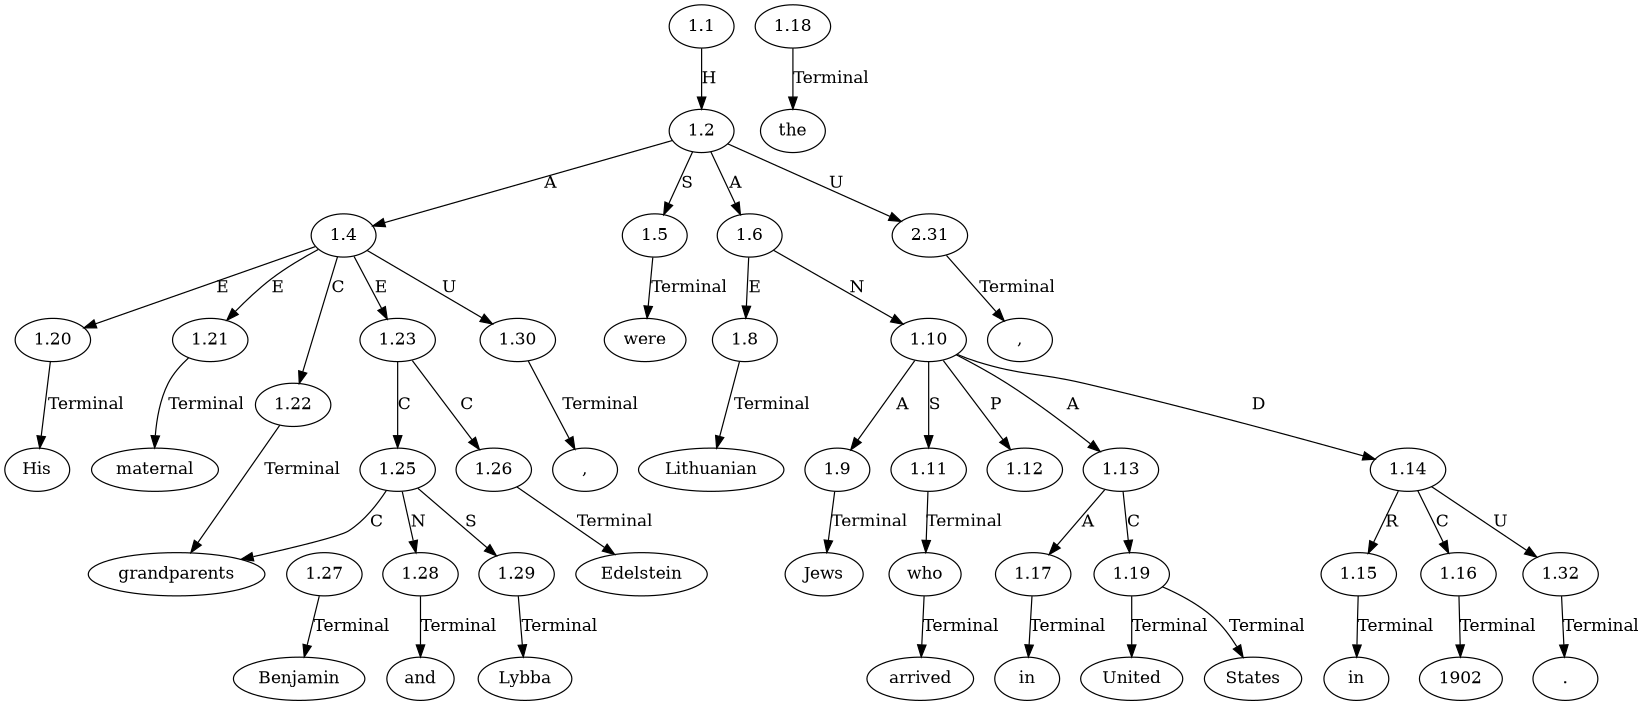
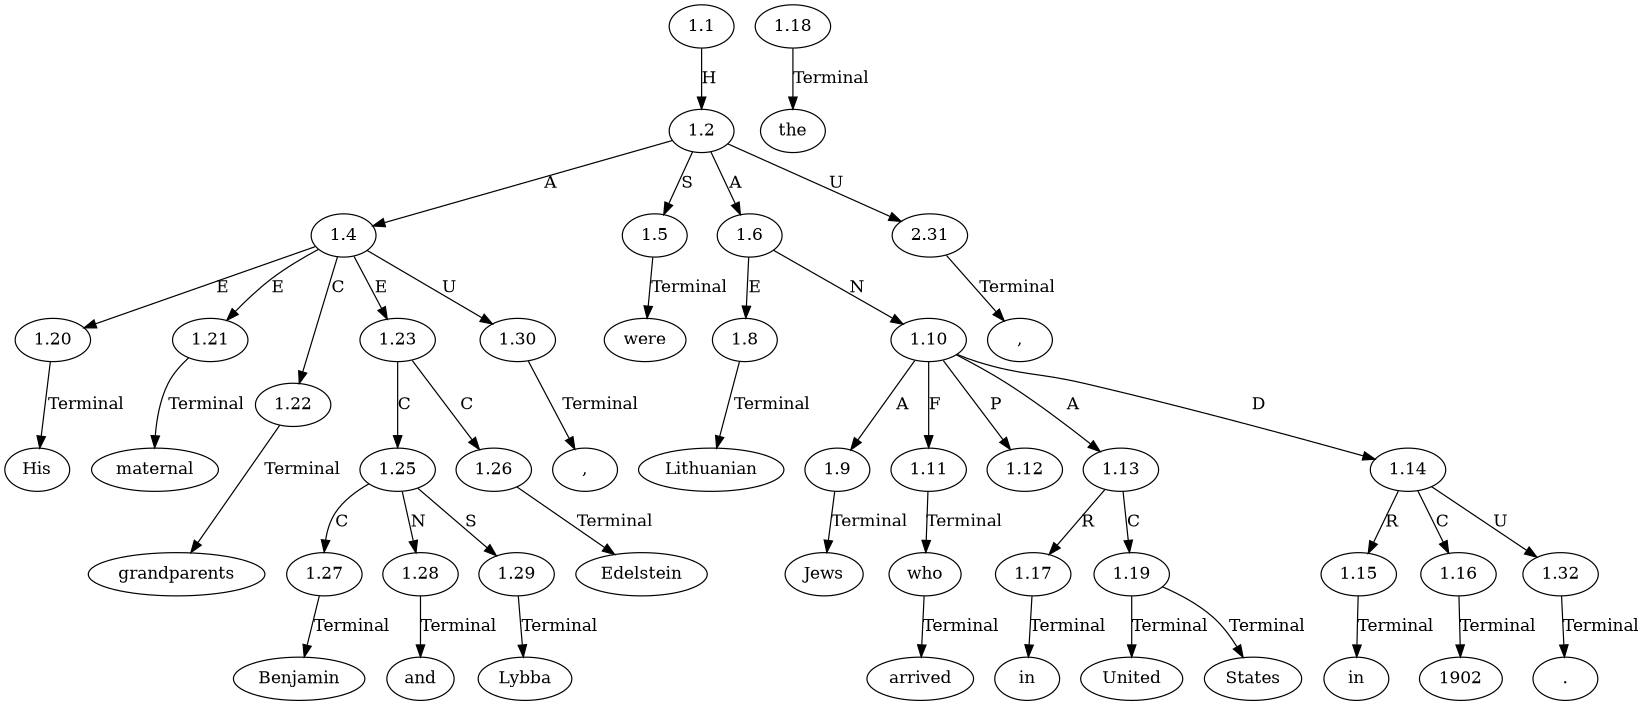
edge "1.10" -> "1.11": label "S" -> "F"
edge "1.13" -> "1.17": label "A" -> "R"
edge "1.25" -> "grandparents": now "1.25" -> "1.27"
